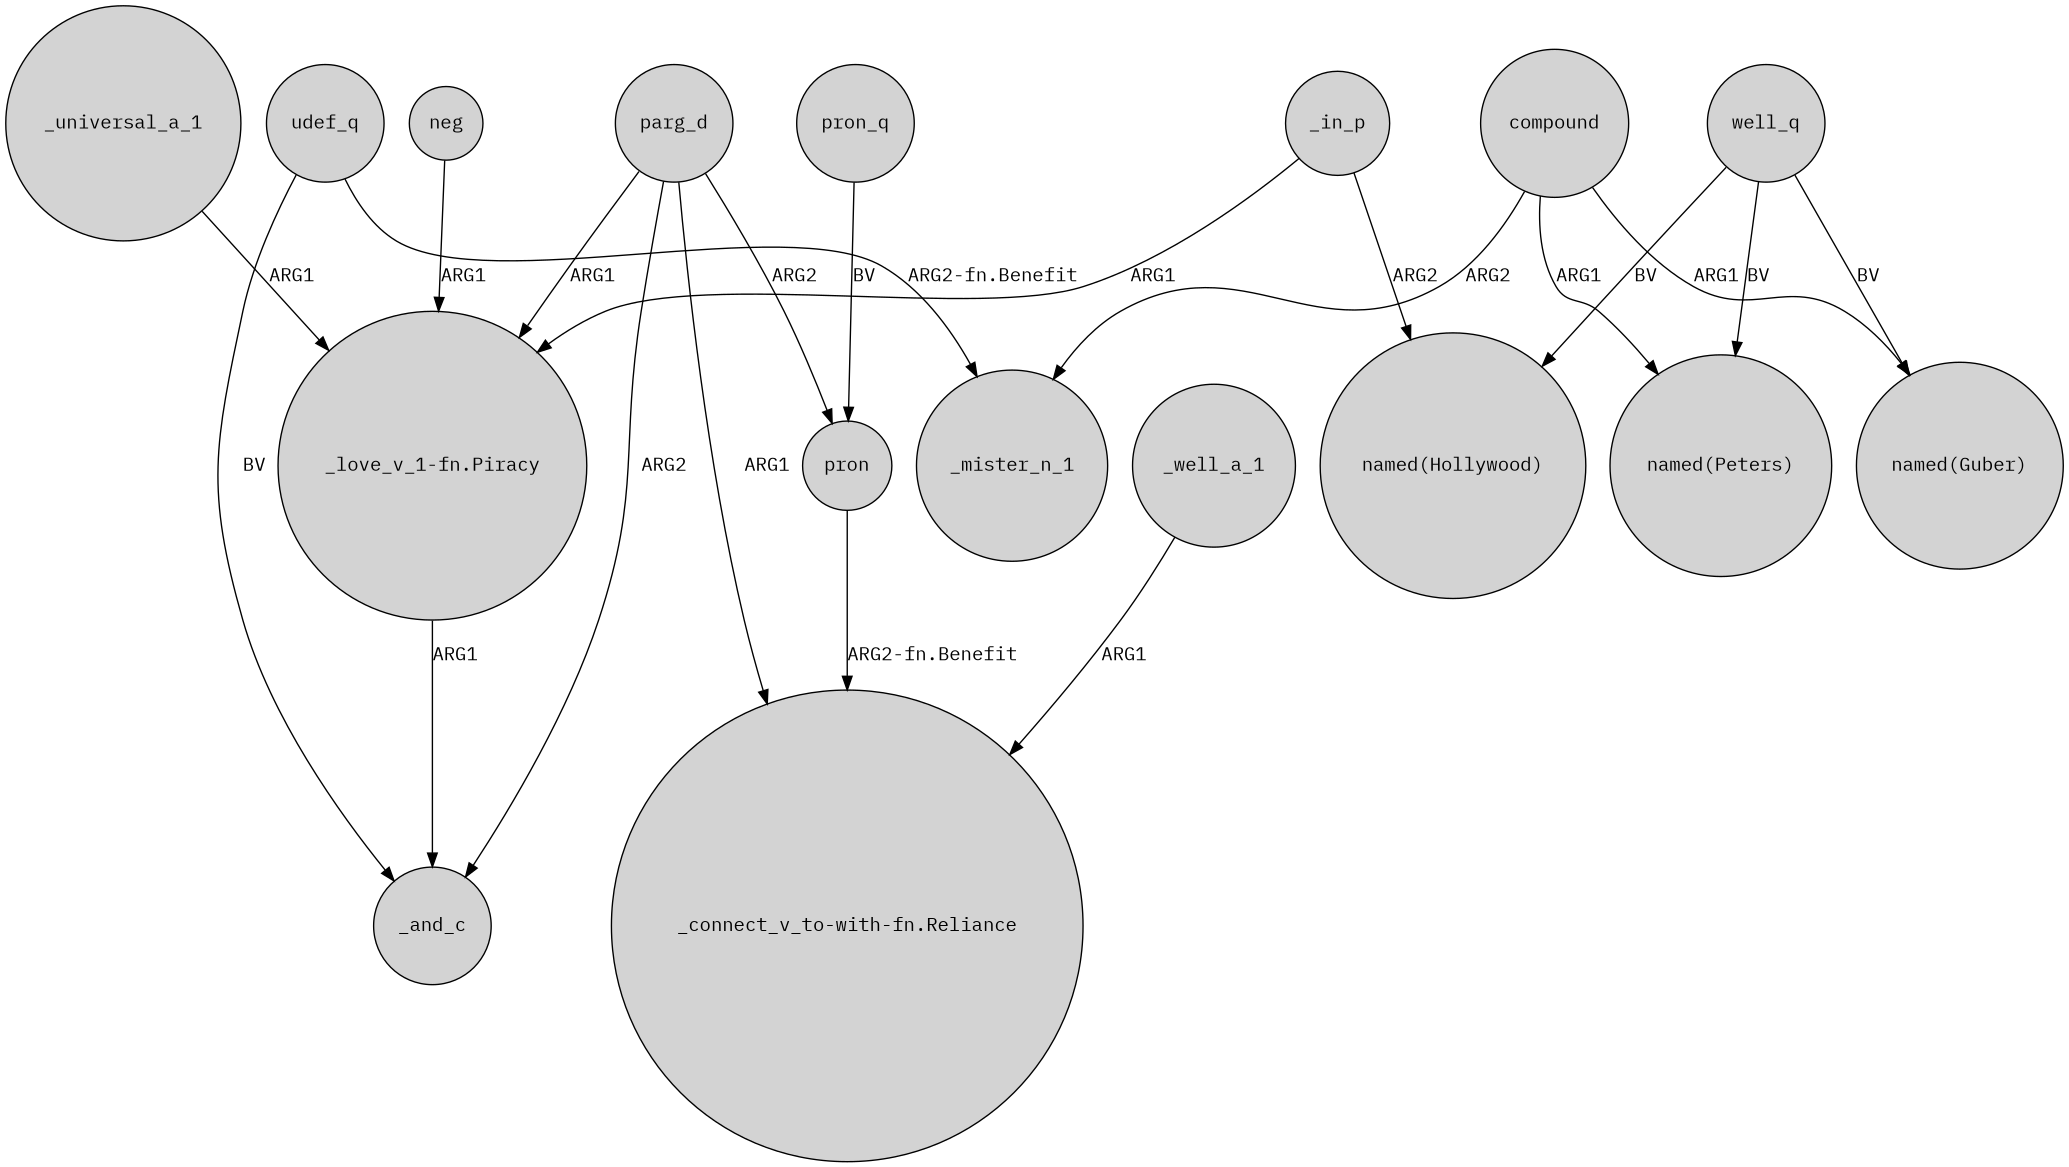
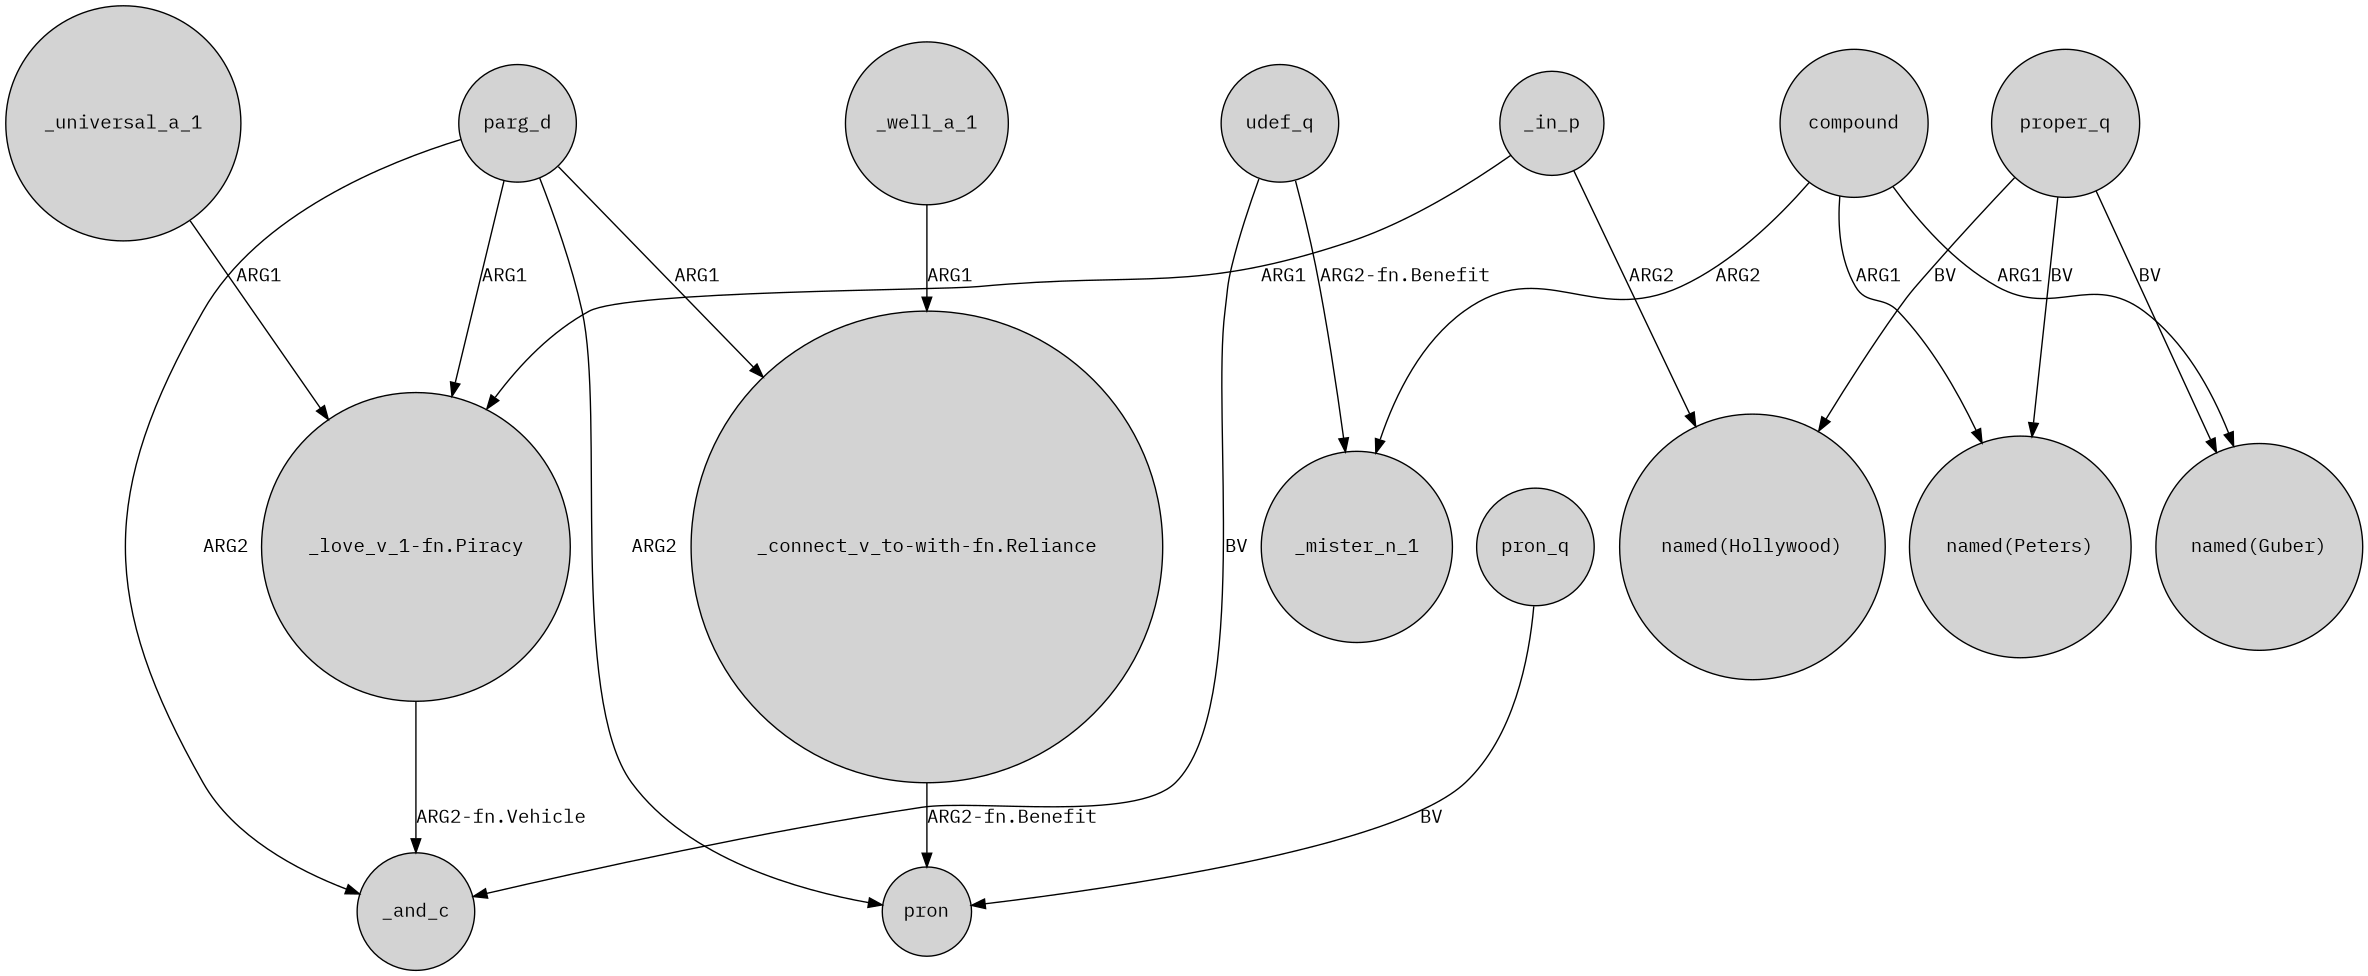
node "neg": removed
node "well_q": label "well_q" -> "proper_q"
edge "pron" -> "_connect_v_to-with-fn.Reliance": reversed
edge "_love_v_1-fn.Piracy" -> "_and_c": label "ARG1" -> "ARG2-fn.Vehicle"
